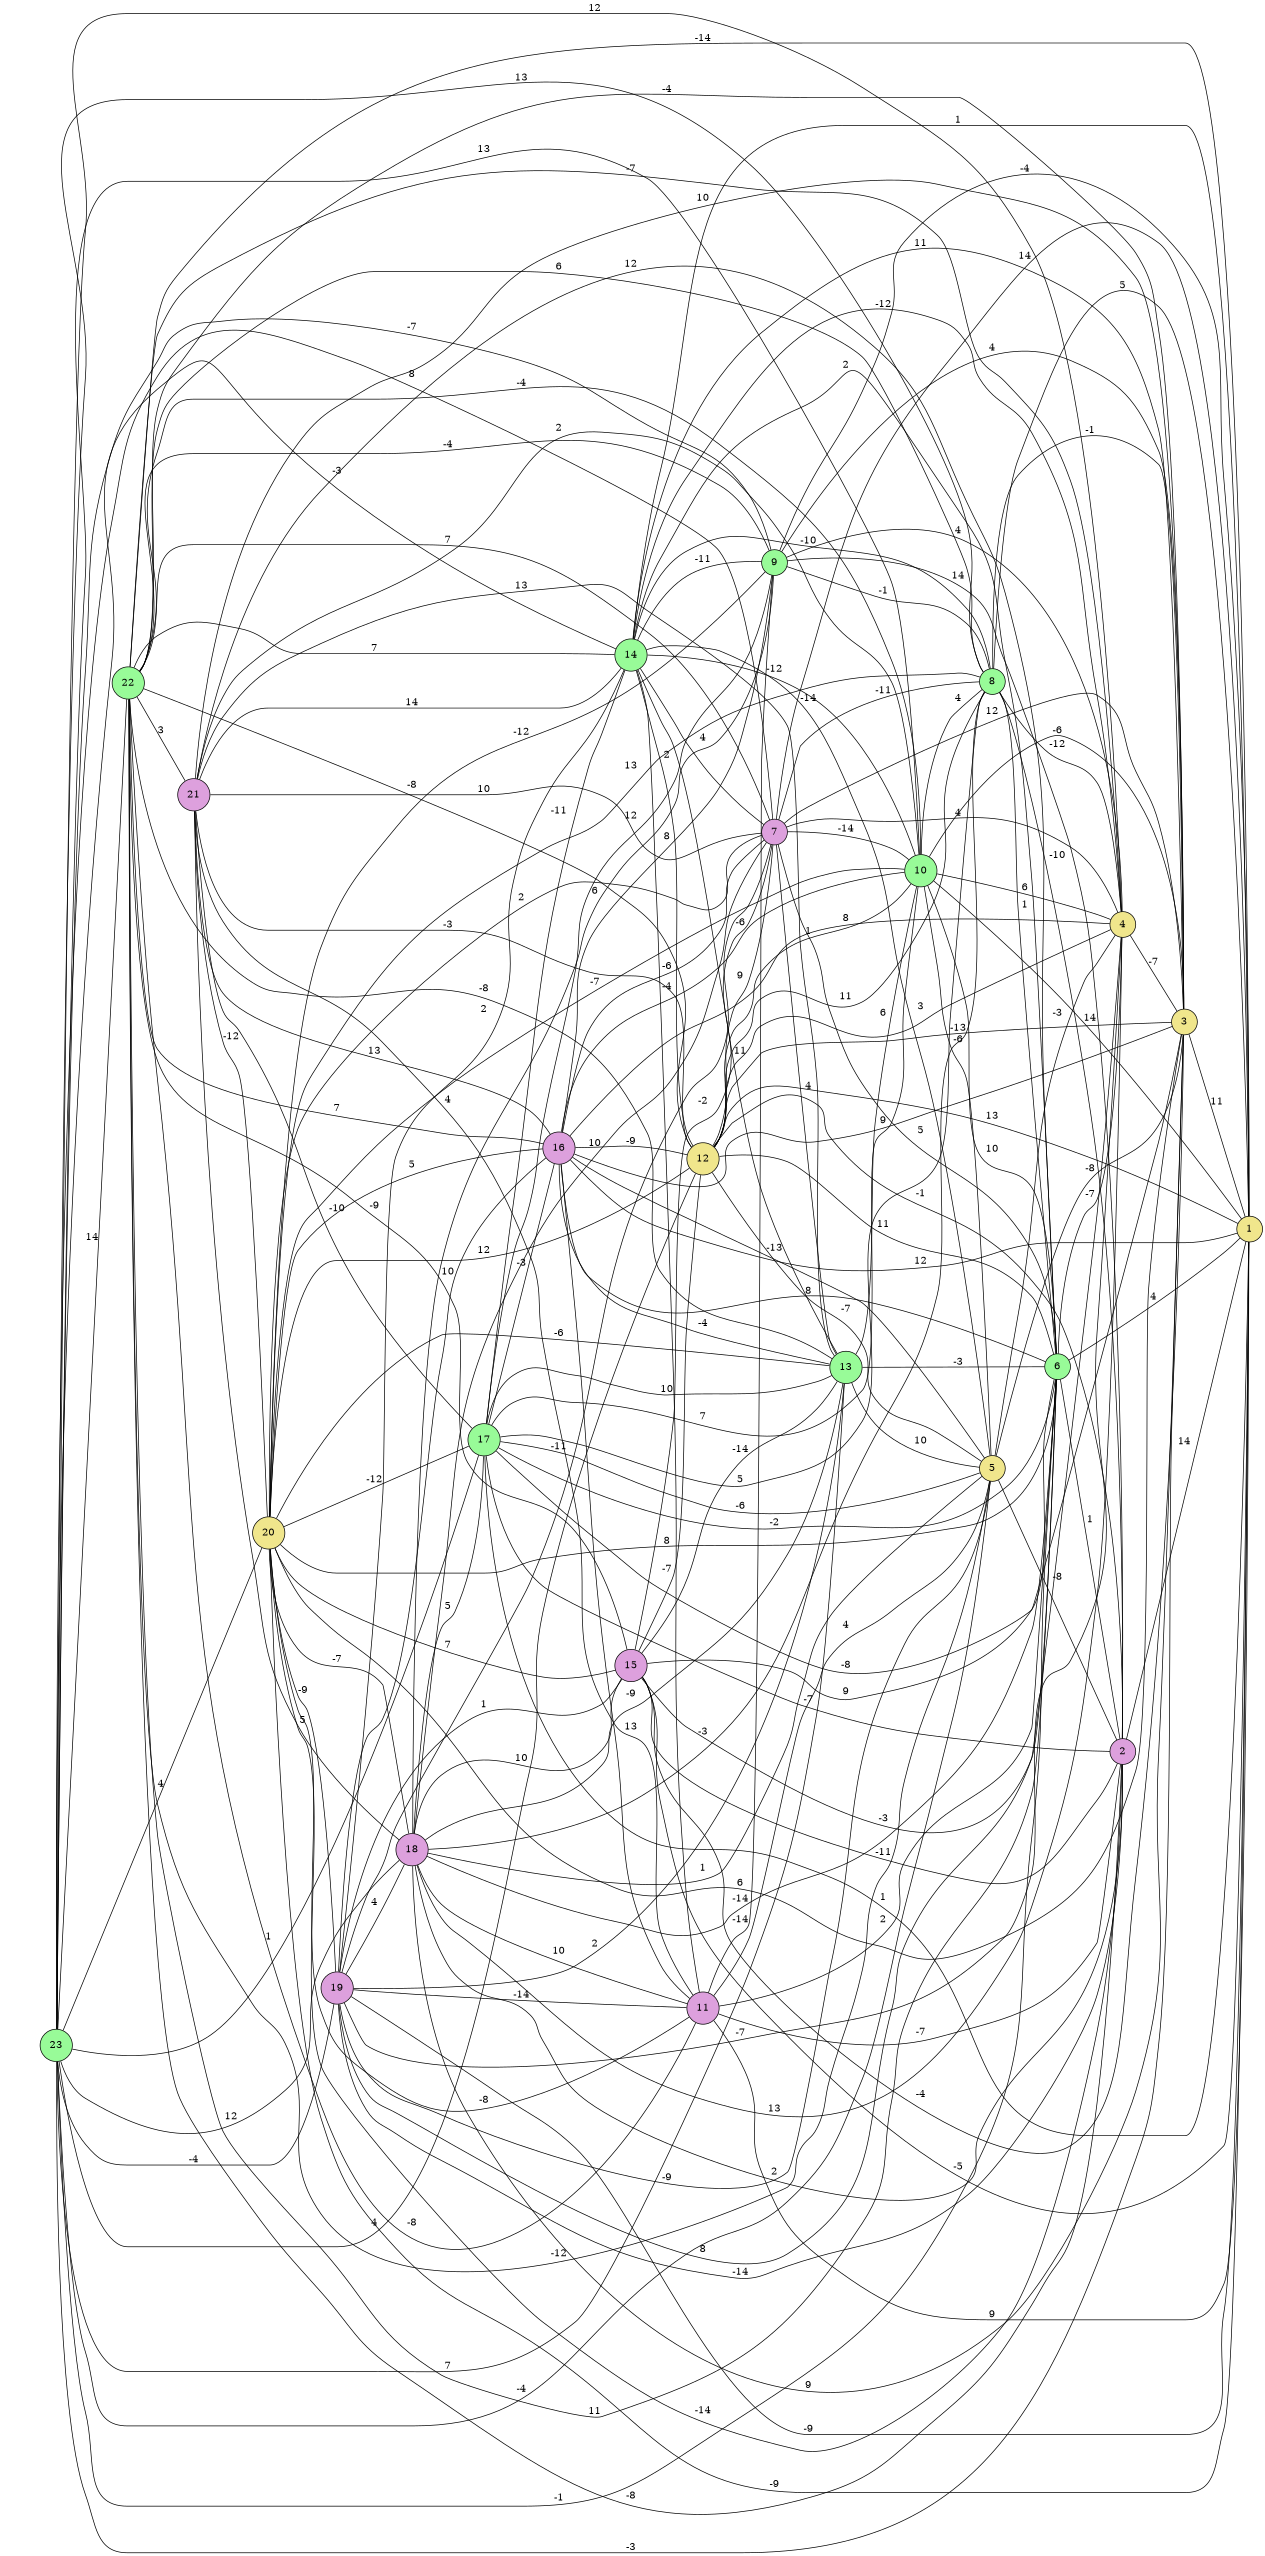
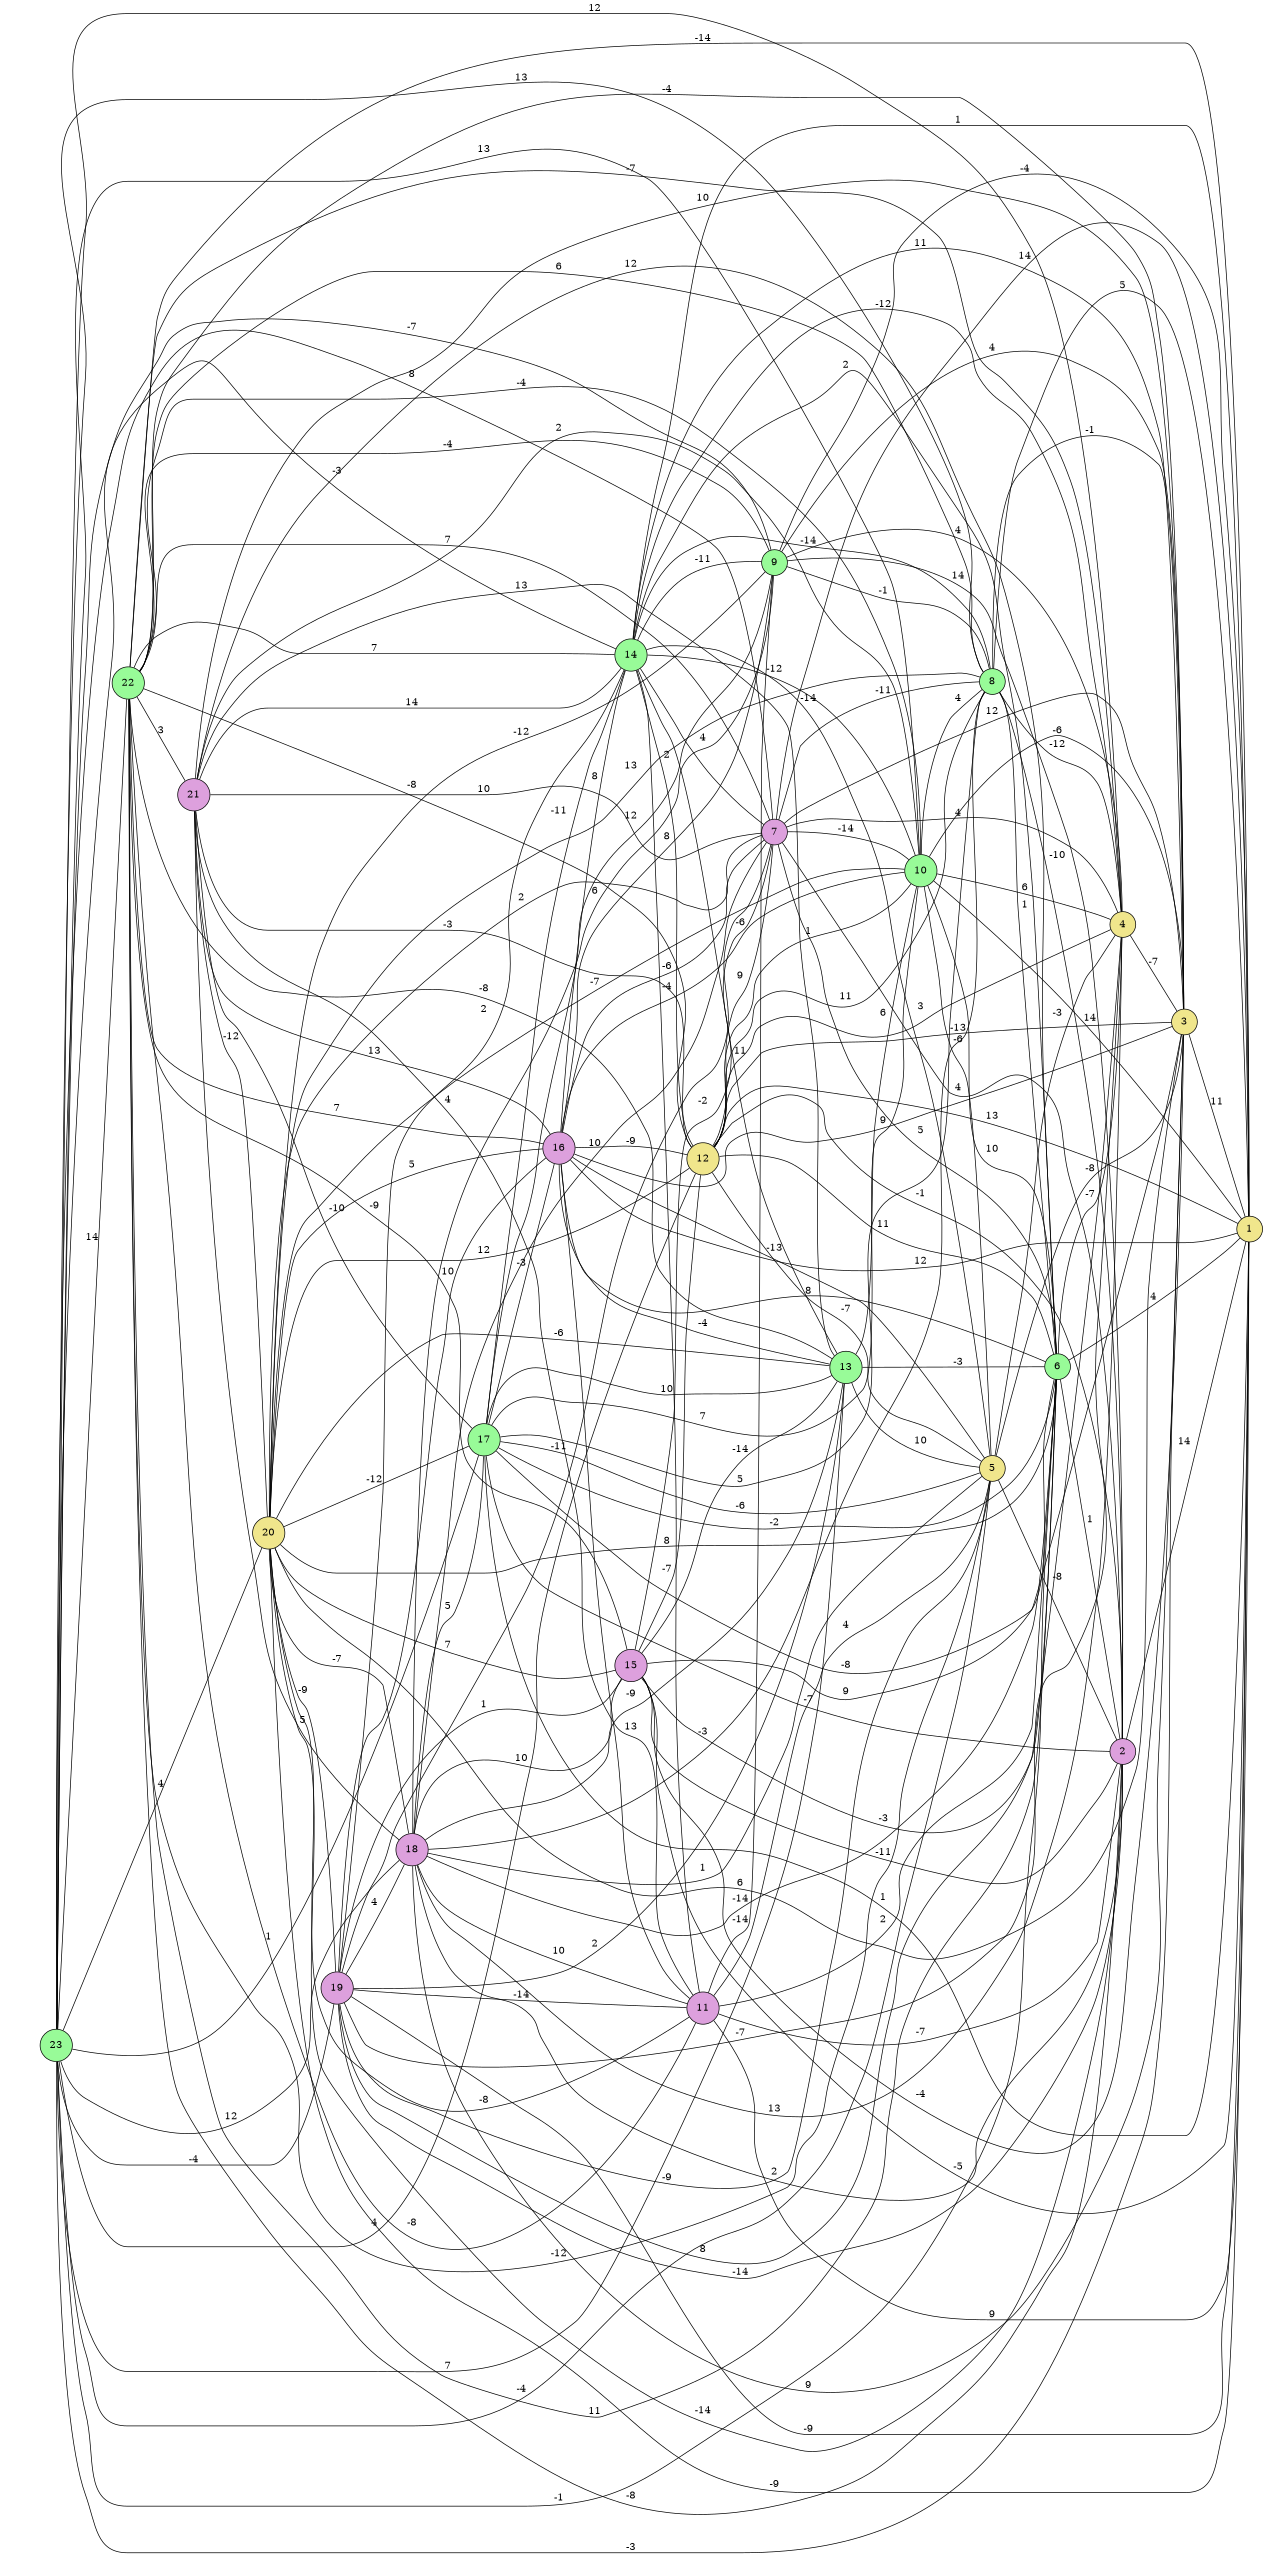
edge "14" -- "8": label "-10" -> "-14"
edge "4" -- "16": now "14" -- "16"
edge "7" -- "13": now "7" -- "2"
